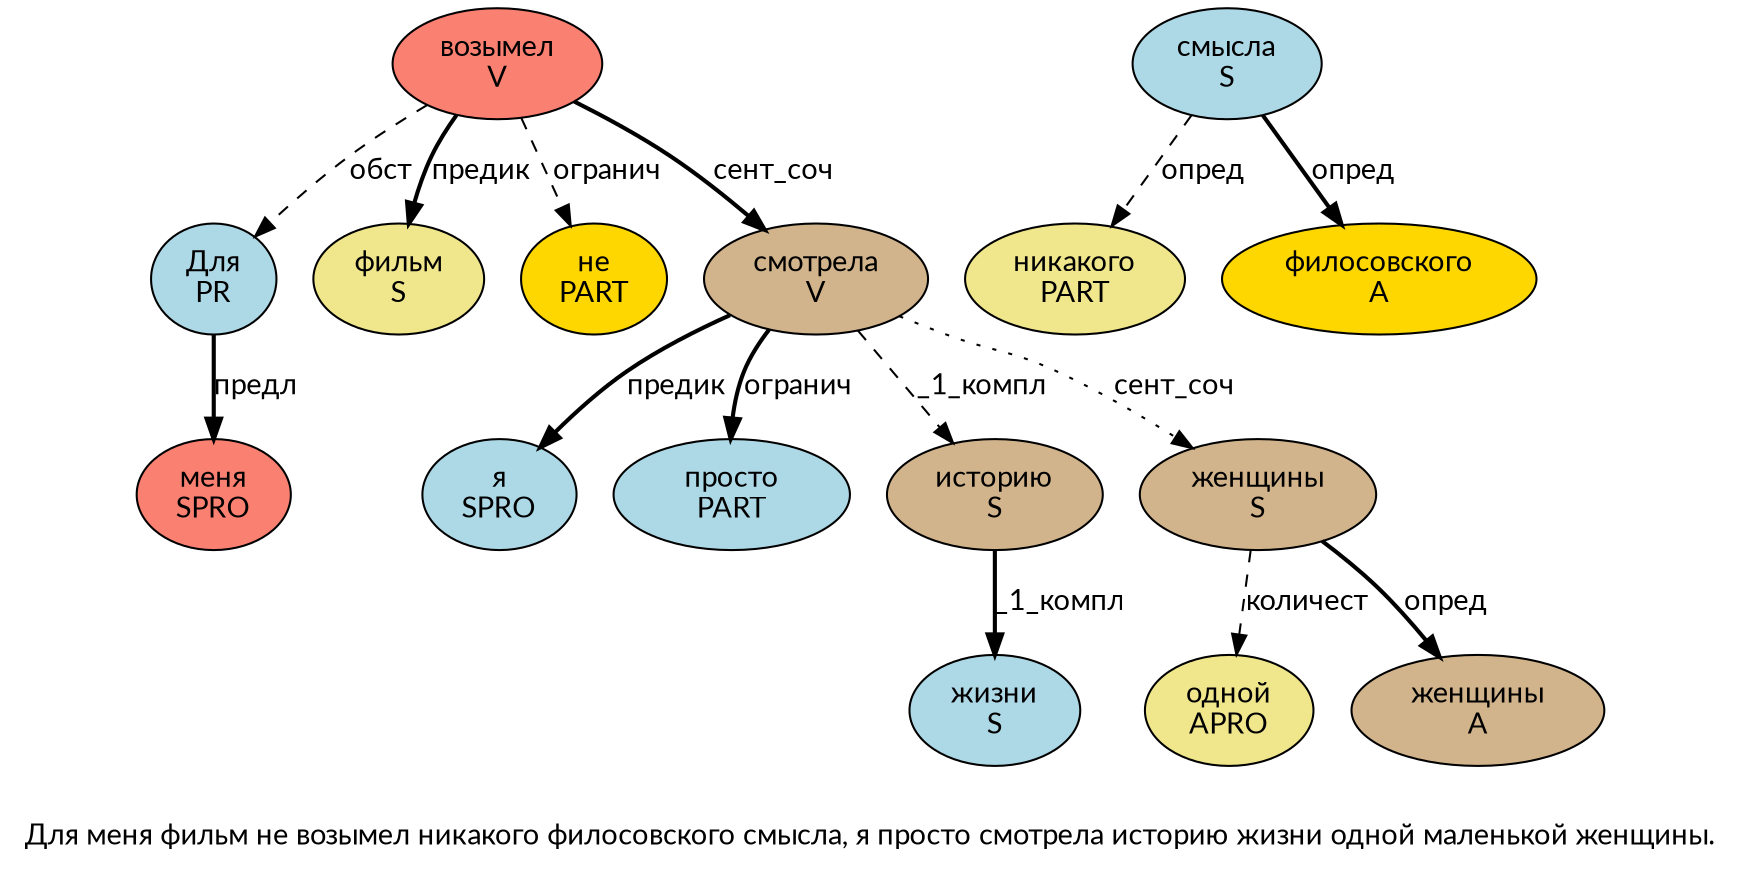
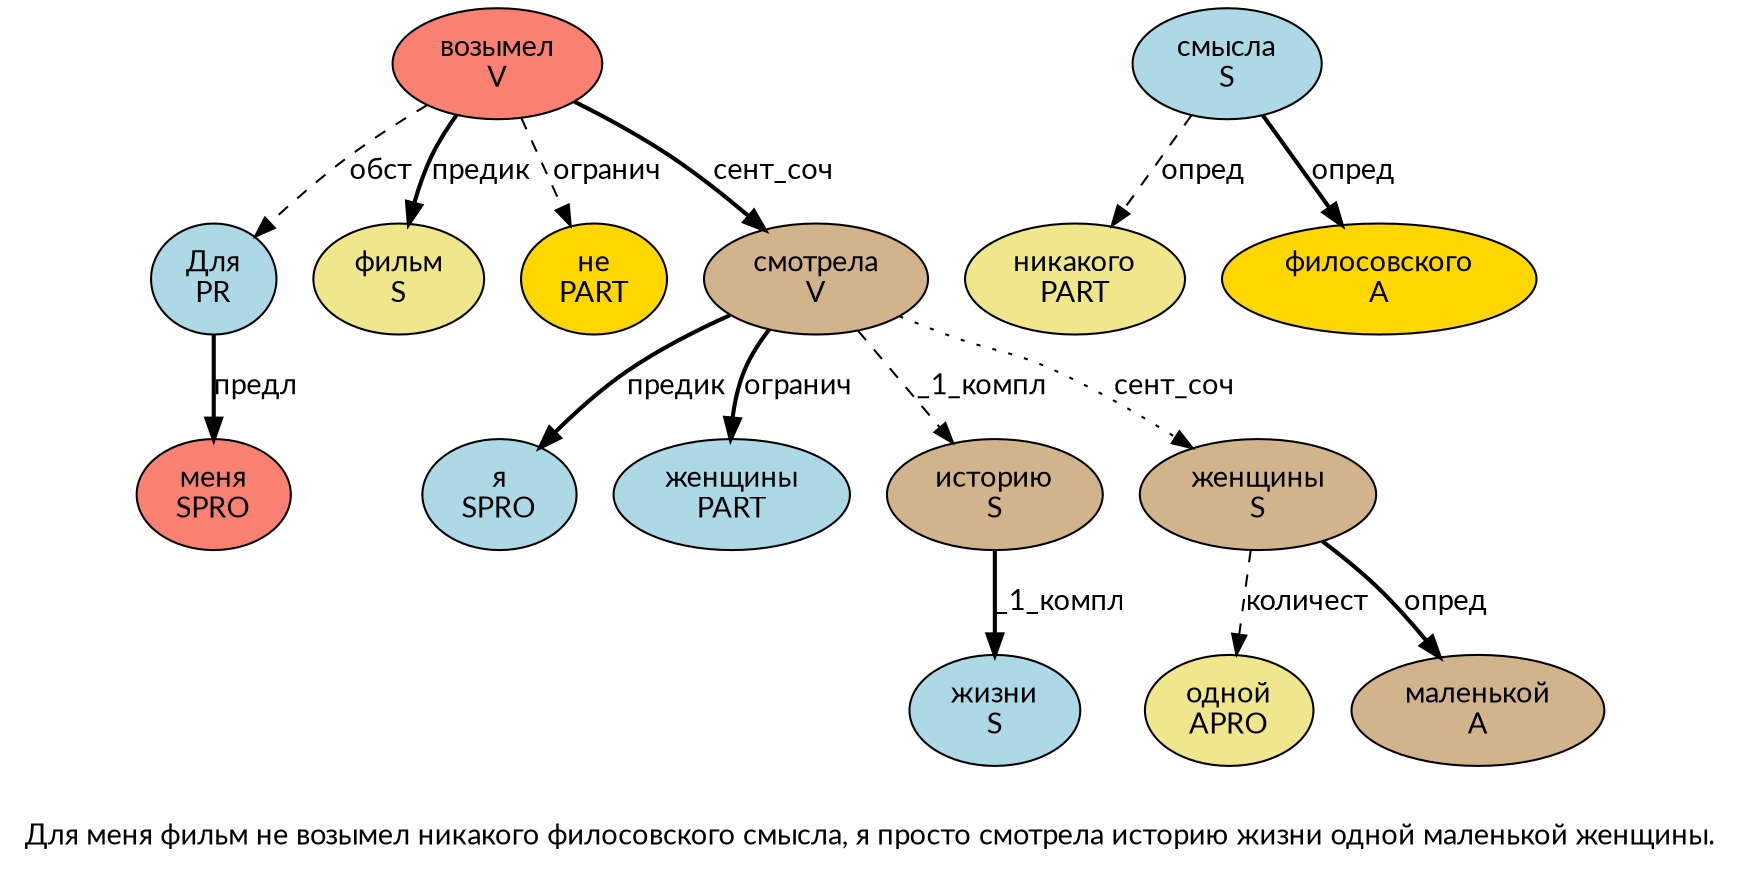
node "просто PART": label "просто PART" -> "женщины PART"
node "женщины A": label "женщины A" -> "маленькой A"
